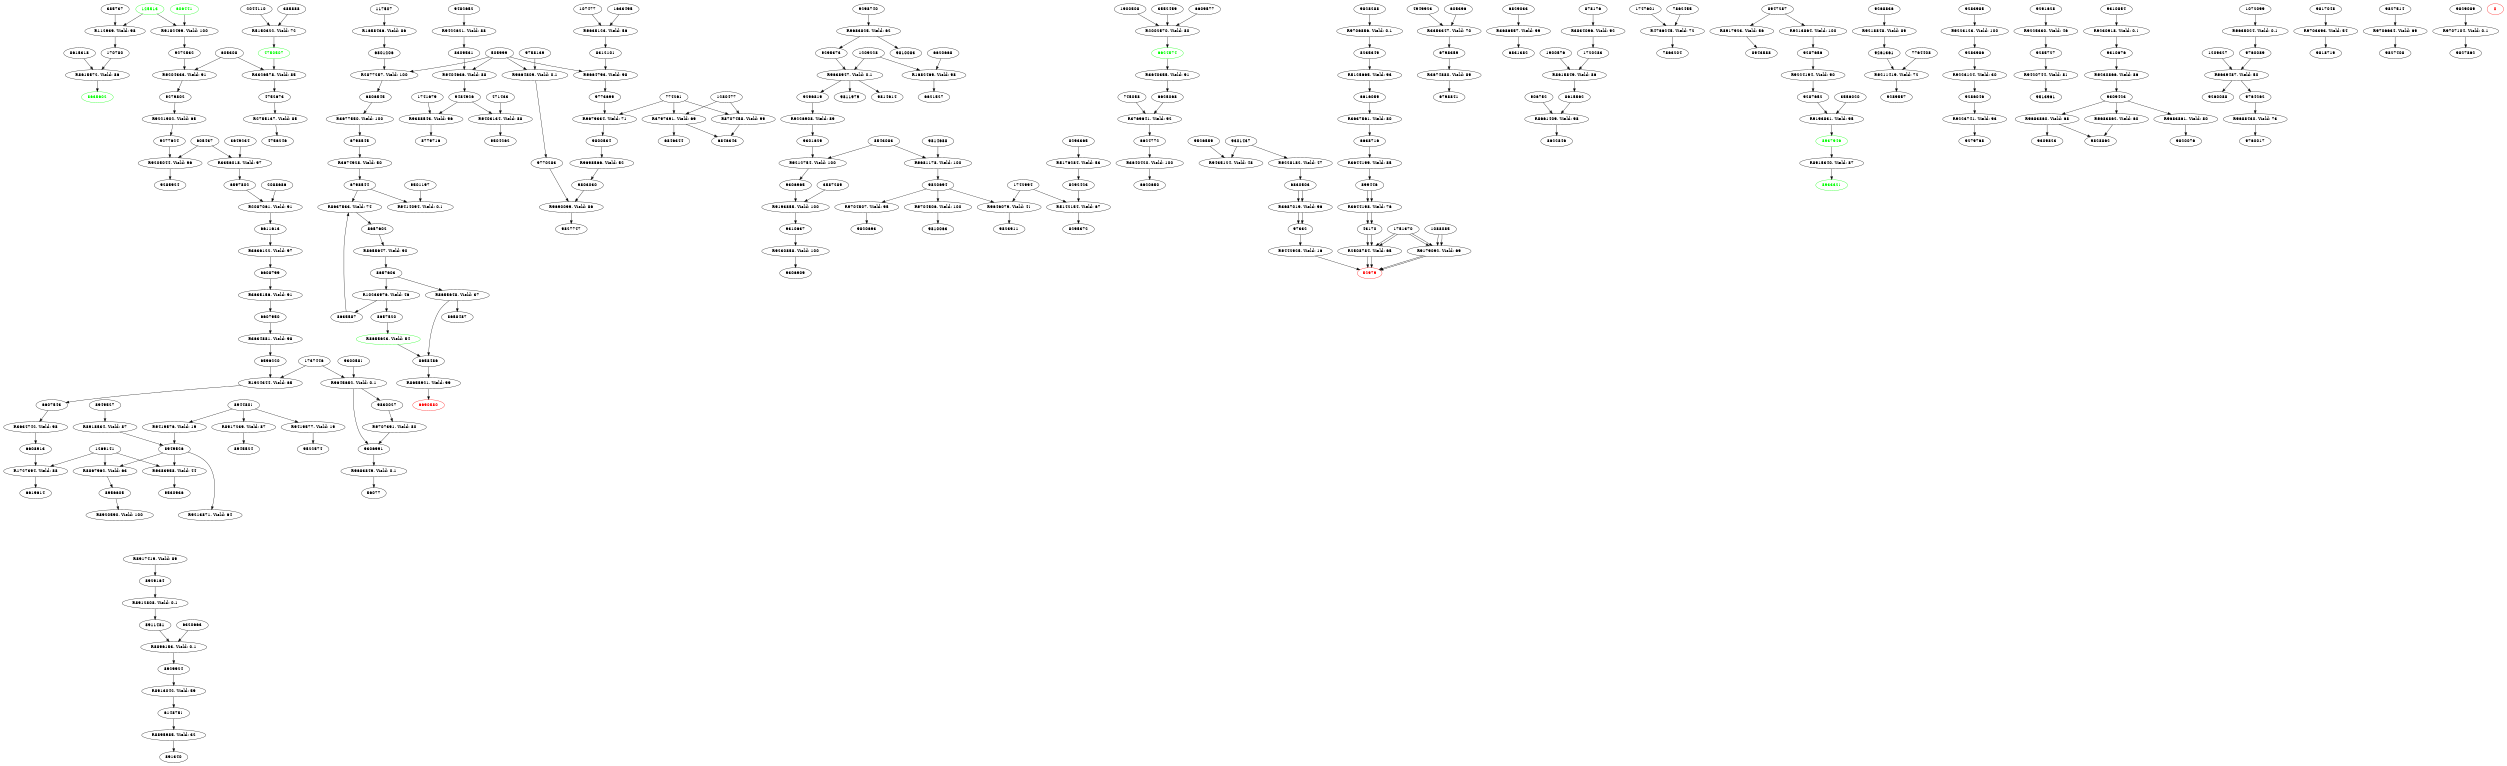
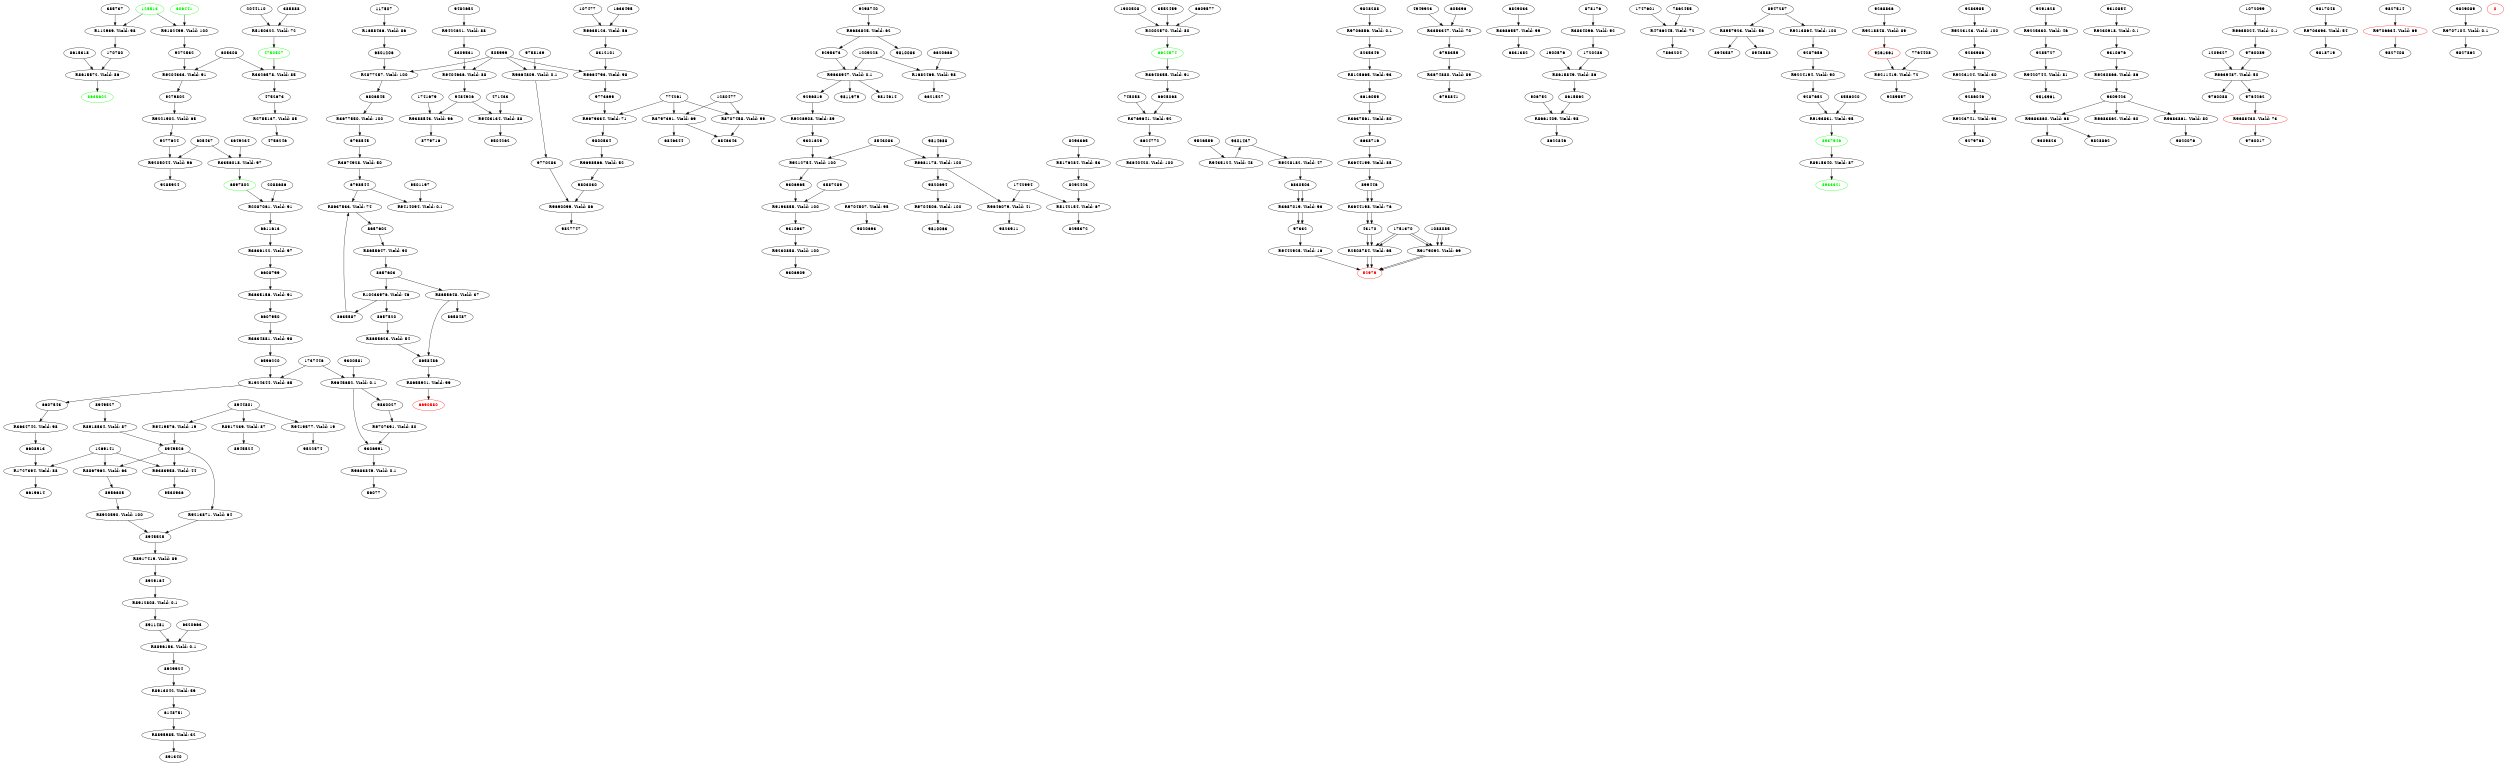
node "R8917923. Yield: 56": label "R8917923. Yield: 56" -> "R8957923. Yield: 56"
node "R9706634. Yield: 69": color black -> red
node "8943587": added
node "9261361": color black -> red
node "9260088": label "9260088" -> "9760088"
node "R9688430. Yield: 73": color black -> red
edge "R9683862. Yield: 60" -> "9828862": removed
edge "9301437" -> "R9435124. Yield: 48": reversed
node "6597802": color black -> green
node "6620650": removed
edge "9820694" -> "R9704507. Yield: 95": removed
edge "9820694" -> "R9646079. Yield: 41": now "R9681178. Yield: 100" -> "R9646079. Yield: 41"
node "R8655623. Yield: 54": color green -> black
node "8945525": added
